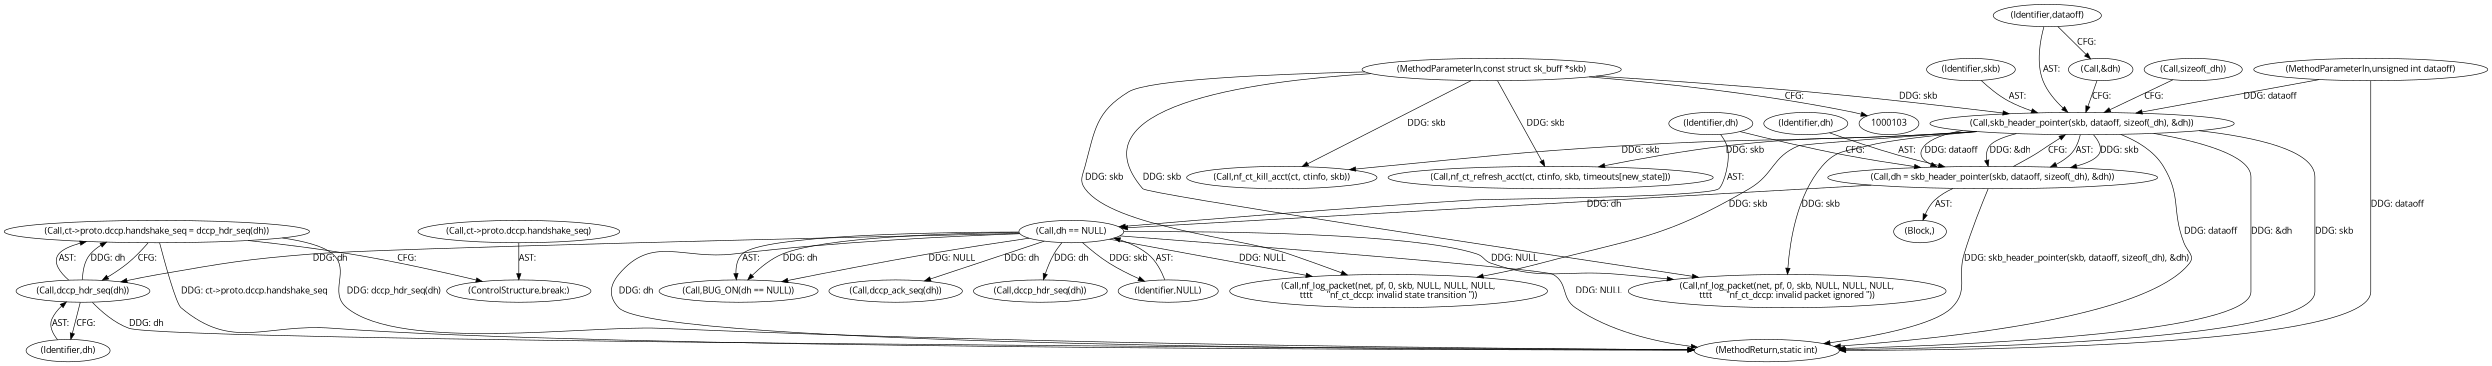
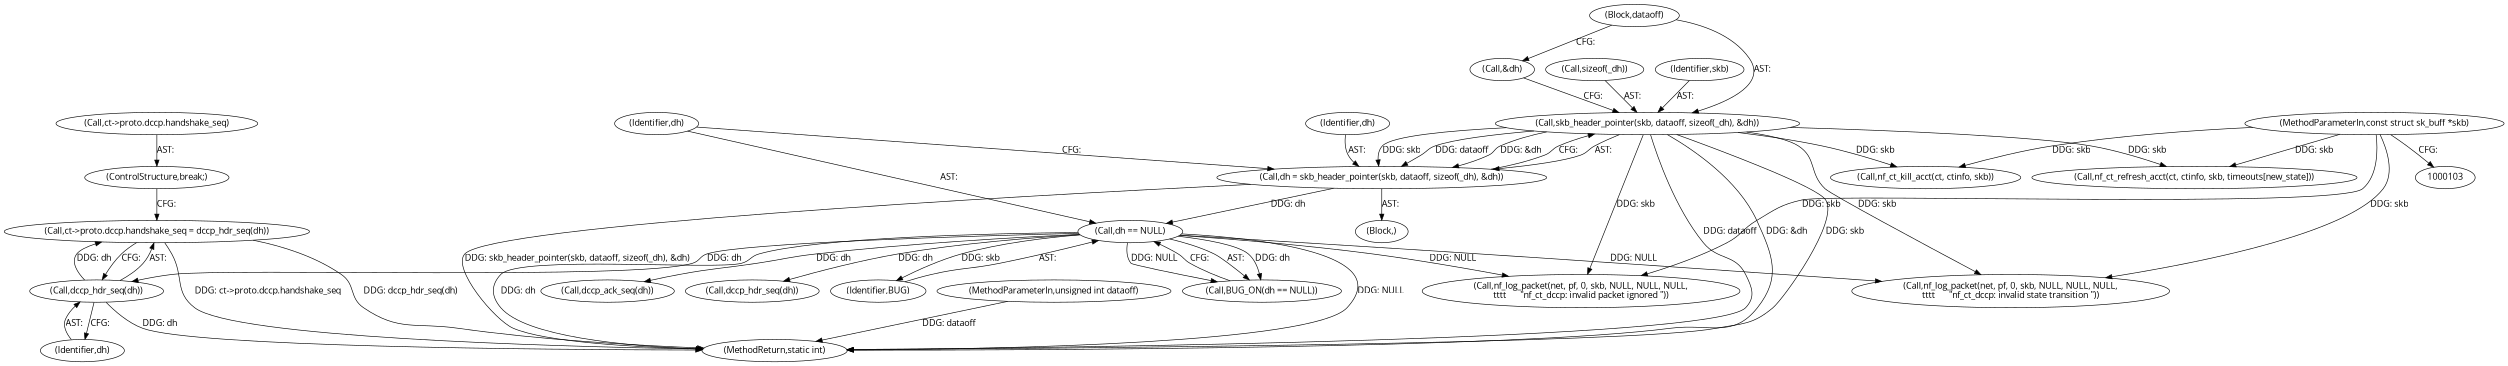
node "(Identifier,dataoff)": label "(Identifier,dataoff)" -> "(Block,dataoff)"
edge "(MethodParameterIn,const struct sk_buff *skb)" -> "(Call,skb_header_pointer(skb, dataoff, sizeof(_dh), &dh))": removed, label "DDG: skb"
edge "(MethodParameterIn,unsigned int dataoff)" -> "(Call,skb_header_pointer(skb, dataoff, sizeof(_dh), &dh))": removed, label "DDG: dataoff"
edge "(Call,sizeof(_dh))" -> "(Call,skb_header_pointer(skb, dataoff, sizeof(_dh), &dh))": label "CFG: " -> "AST: "
edge "(Call,ct->proto.dccp.handshake_seq = dccp_hdr_seq(dh))" -> "(ControlStructure,break;)": reversed
edge "(Call,BUG_ON(dh == NULL))" -> "(Call,dh == NULL)": added, label "CFG:"
node "(Identifier,NULL)": label "(Identifier,NULL)" -> "(Identifier,BUG)"
